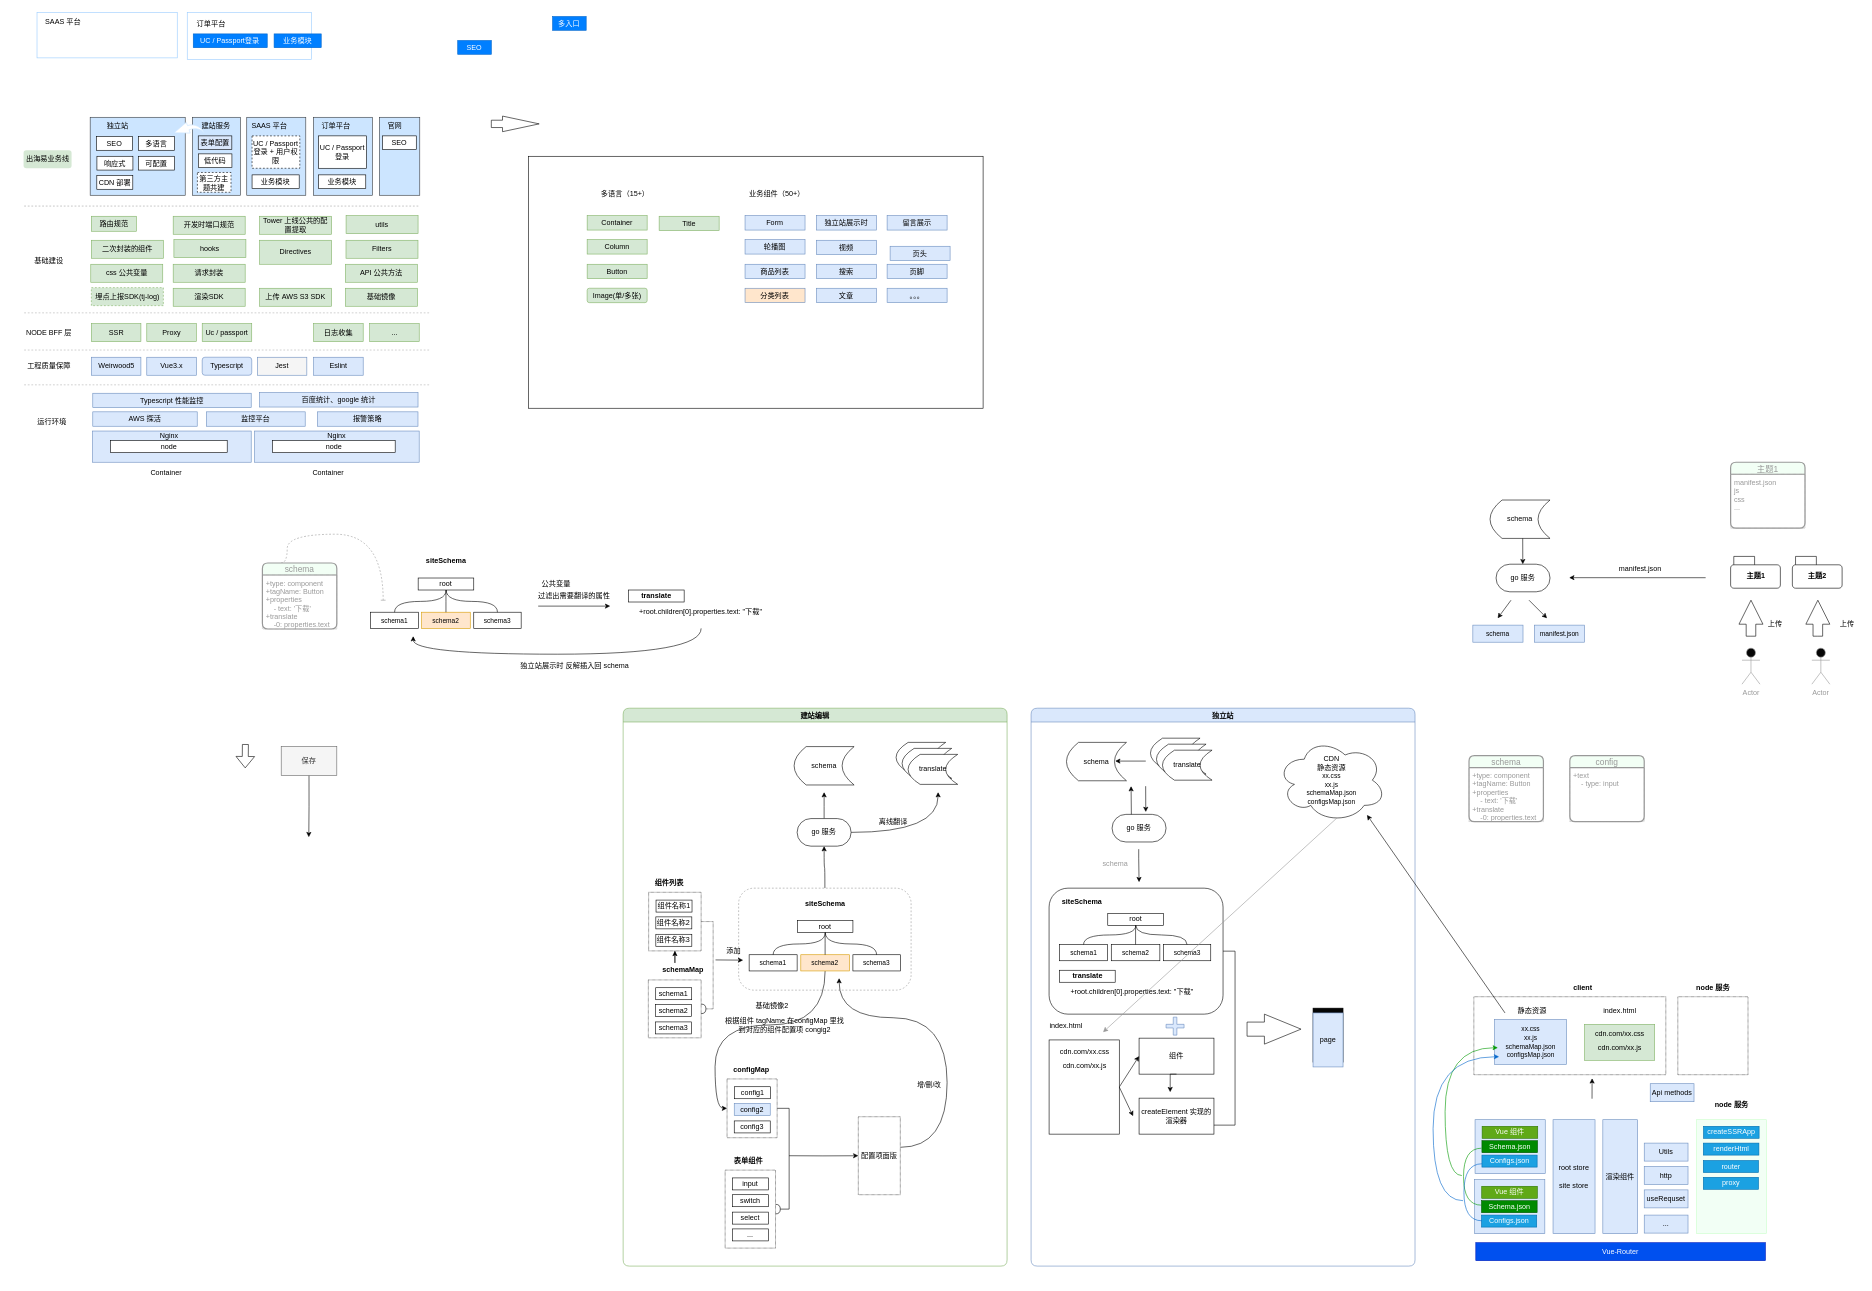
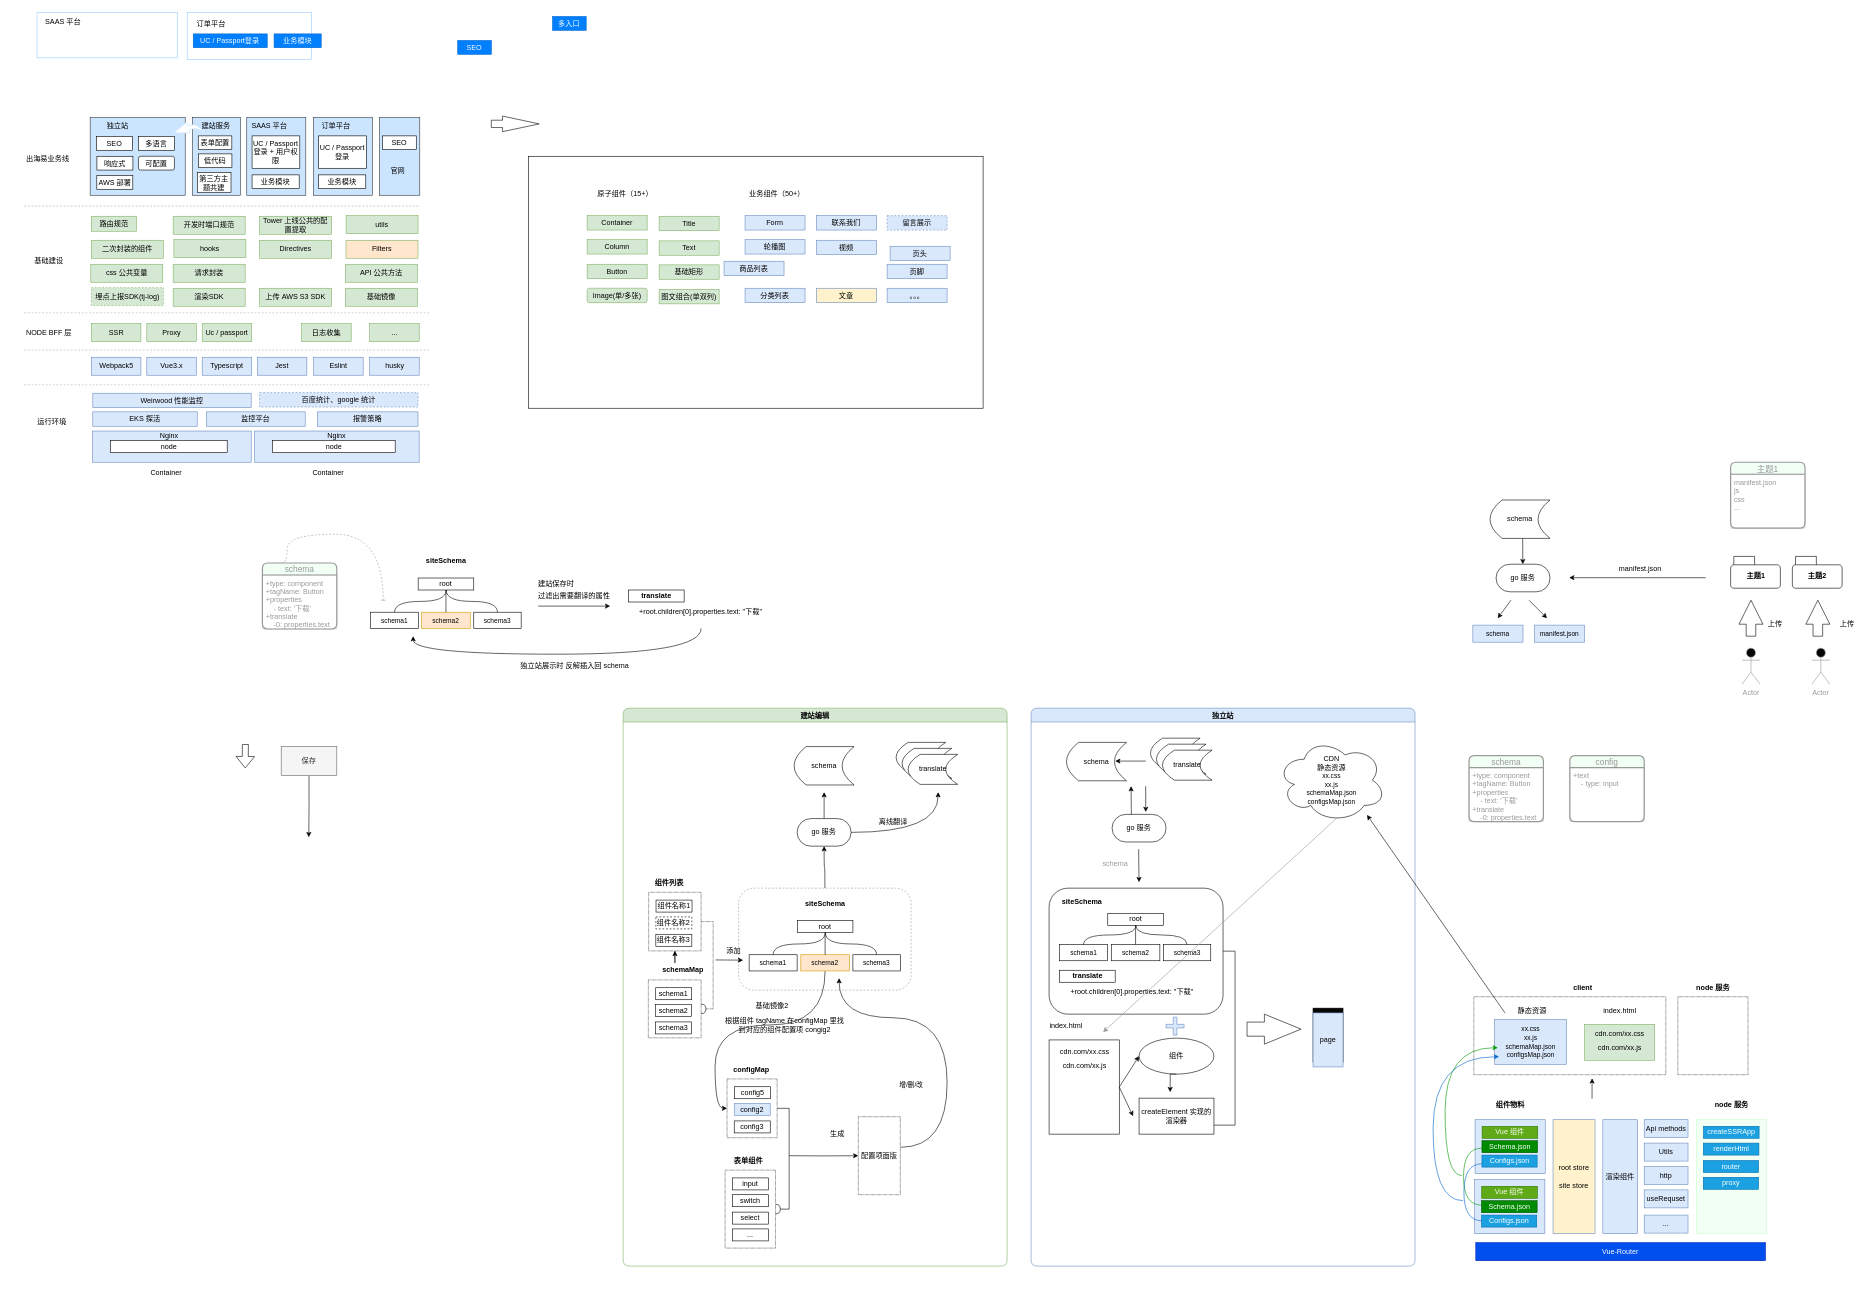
node "官网": moved (395, 126) -> (398, 171)
node "表单配置": fillcolor #dae8fc -> #ffffff
node "UC / Passport登录 + 用户权限": style dashed -> solid
node "出海易业务线": fillcolor #d5e8d4 -> #ffffff
node "可配置": shape rectangle -> rounded rectangle
node "第三方主题共建": style dashed -> solid
node "CDN 部署": label "CDN 部署" -> "AWS 部署"
node "多语言（15+）": label "多语言（15+）" -> "原子组件（15+）"
node "独立站展示时": label "独立站展示时" -> "联系我们"
node "留言展示": style solid -> dashed
node "Text": added
node "Filters": fillcolor #d5e8d4 -> #ffe6cc
node "Directives": size 72x24 -> 72x18
node "基础矩形": added
node "商品列表": moved (775, 272) -> (754, 269)
node "搜索": removed
node "分类列表": fillcolor #ffe6cc -> #dae8fc
node "文章": fillcolor #dae8fc -> #fff2cc
node "图文组合(单双列)": added
node "日志收集": moved (338, 333) -> (326, 333)
node "工程质量保障": removed
node "Weirwood5": label "Weirwood5" -> "Webpack5"
node "Typescript": shape rounded rectangle -> rectangle
node "Jest": fillcolor #f5f5f5 -> #dae8fc
node "husky": added
node "百度统计、google 统计": style solid -> dashed
node "Typescript 性能监控": label "Typescript 性能监控" -> "Weirwood 性能监控"
node "AWS 探活": label "AWS 探活" -> "EKS 探活"
node "公共变量": label "公共变量" -> "建站保存时"
node "组件名称2": style solid -> dashed
node "组件": shape rectangle -> ellipse
node "增/删/改": moved (929, 1085) -> (911, 1085)
node "config1": label "config1" -> "config5"
node "Api methods": moved (1672, 1093) -> (1666, 1129)
node "组件物料": added
node "生成": added
node "root store site store": fillcolor #dae8fc -> #fff2cc
